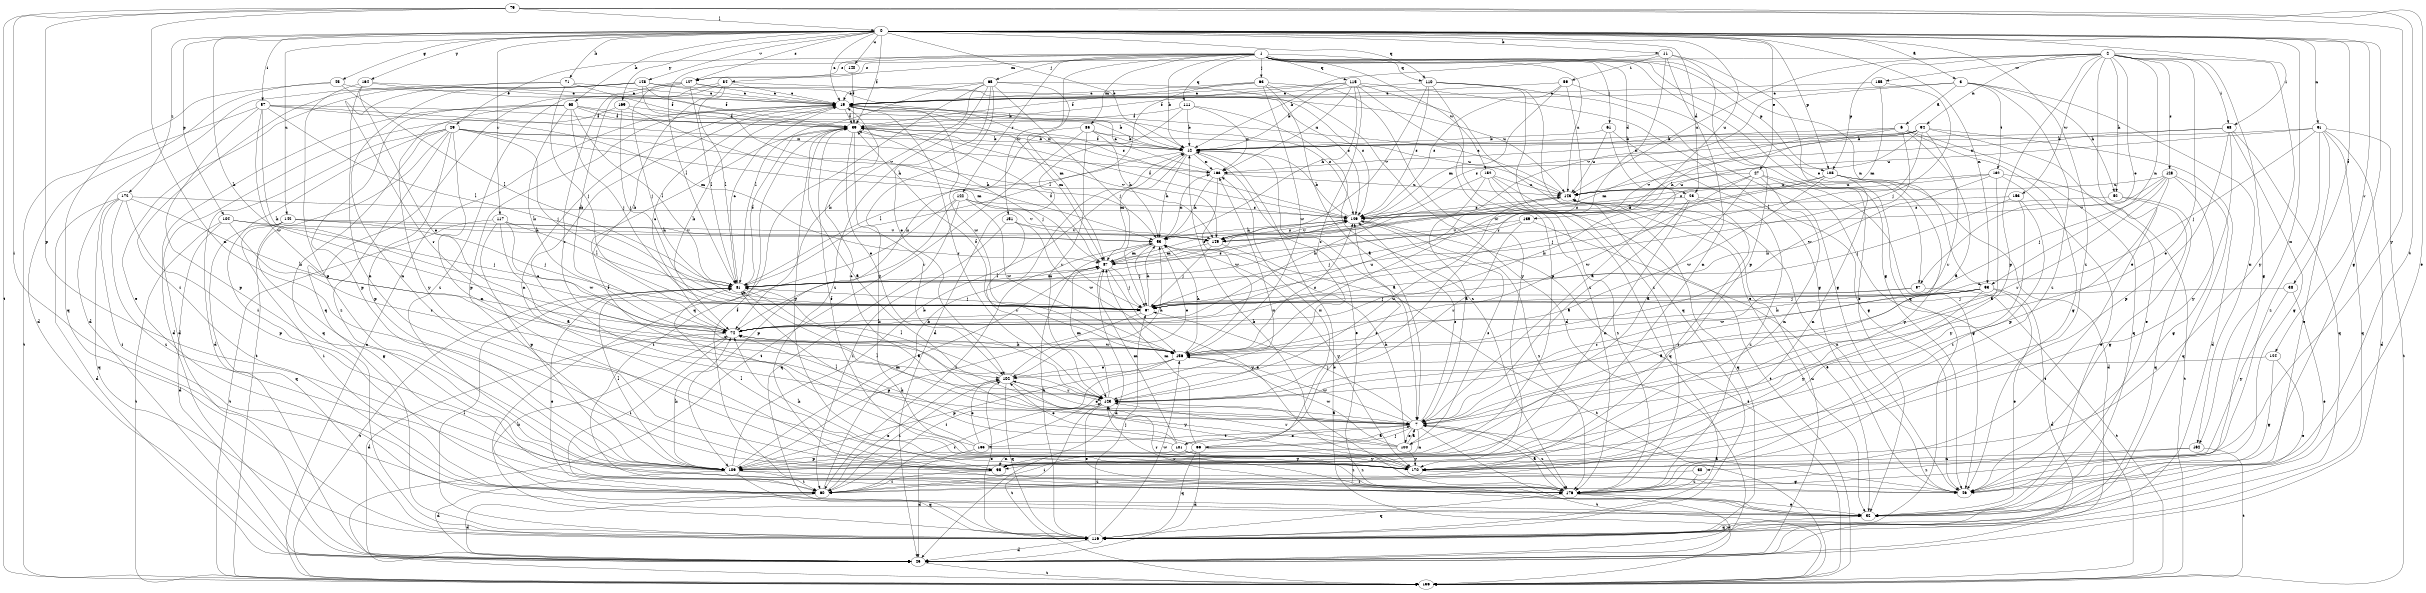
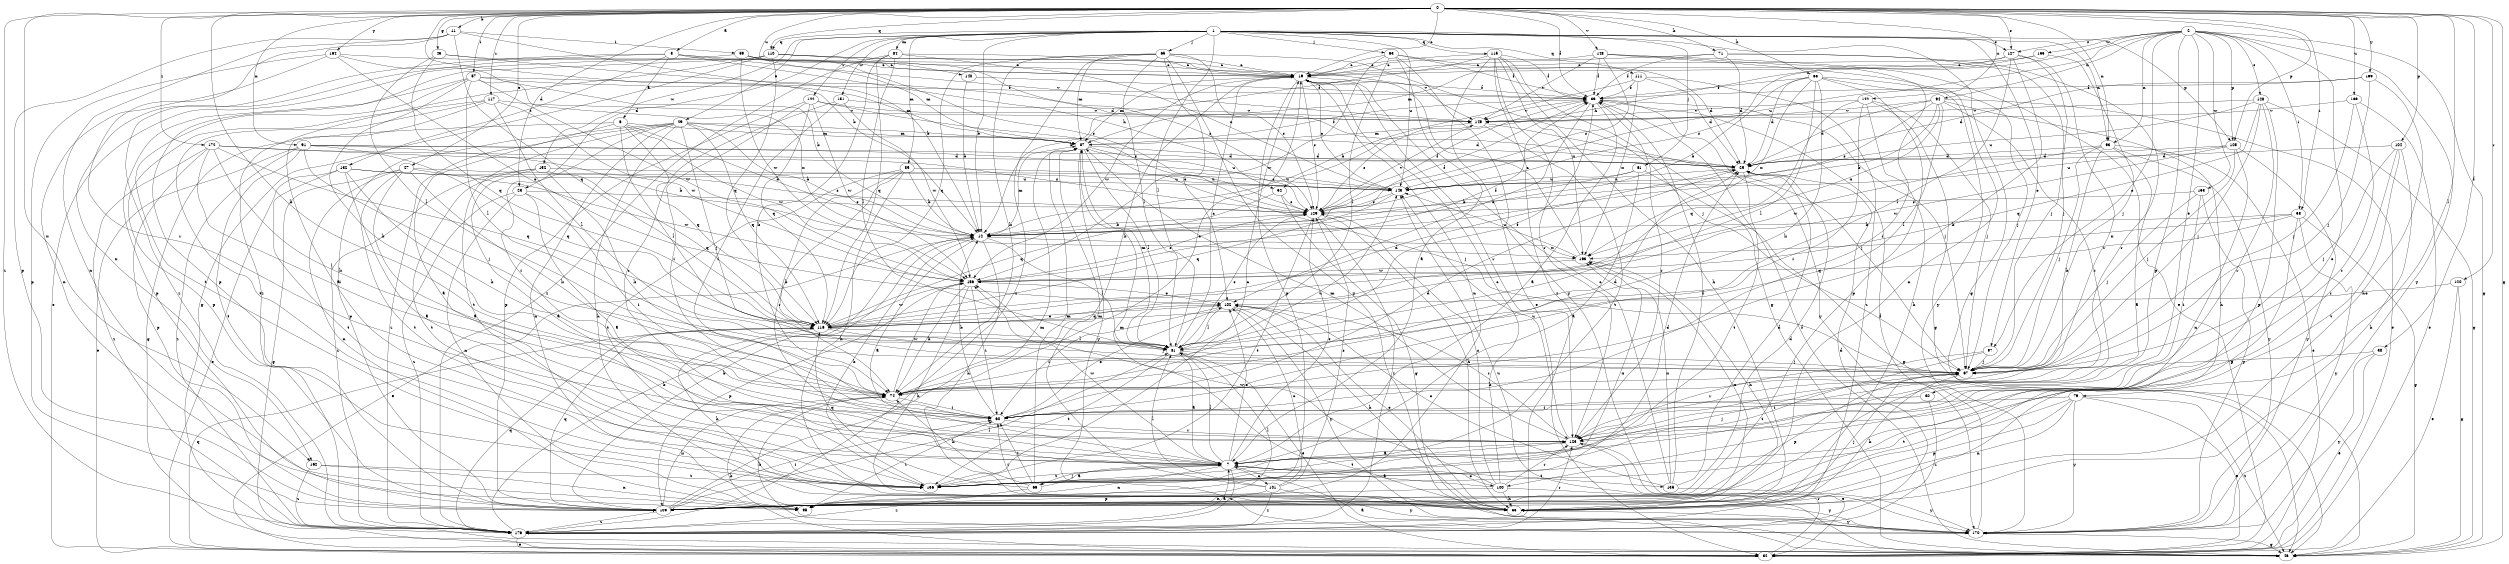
edge "79" -> "0": reversed
edge "39" -> "12": now "140" -> "12"
node "124": label "124" -> "120"
